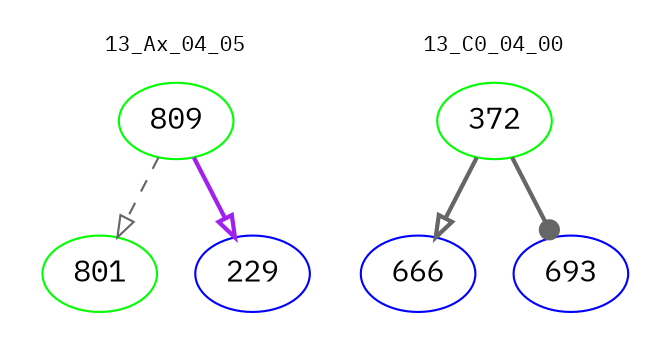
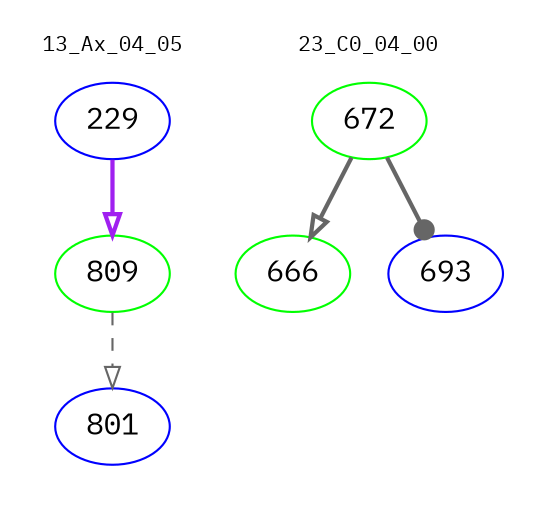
cluster "13_C0_04_00": label "13_C0_04_00" -> "23_C0_04_00"
node "372": label "372" -> "672"
edge "809" -> "229": reversed
node "801": color green -> blue
node "666": color blue -> green
